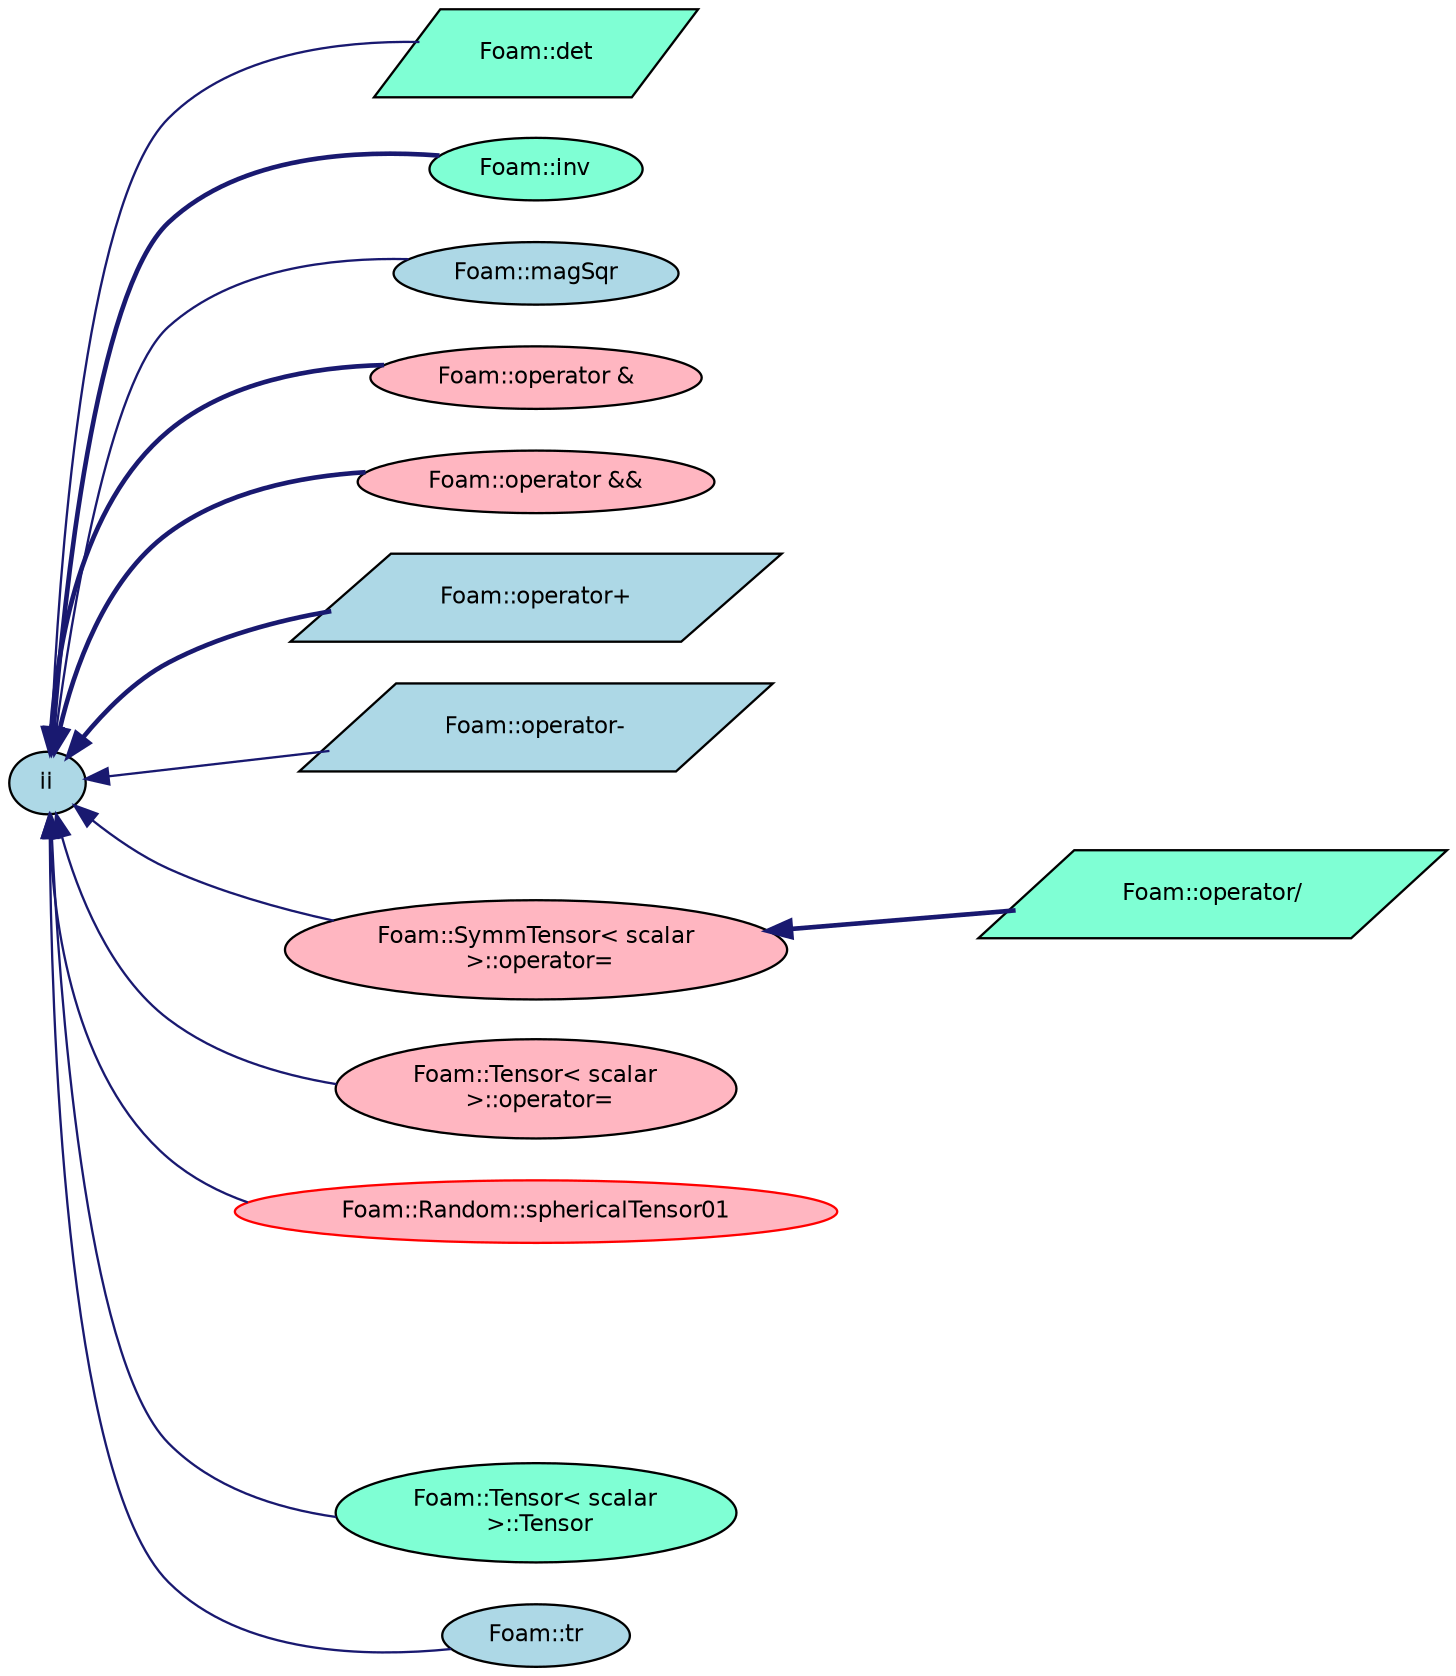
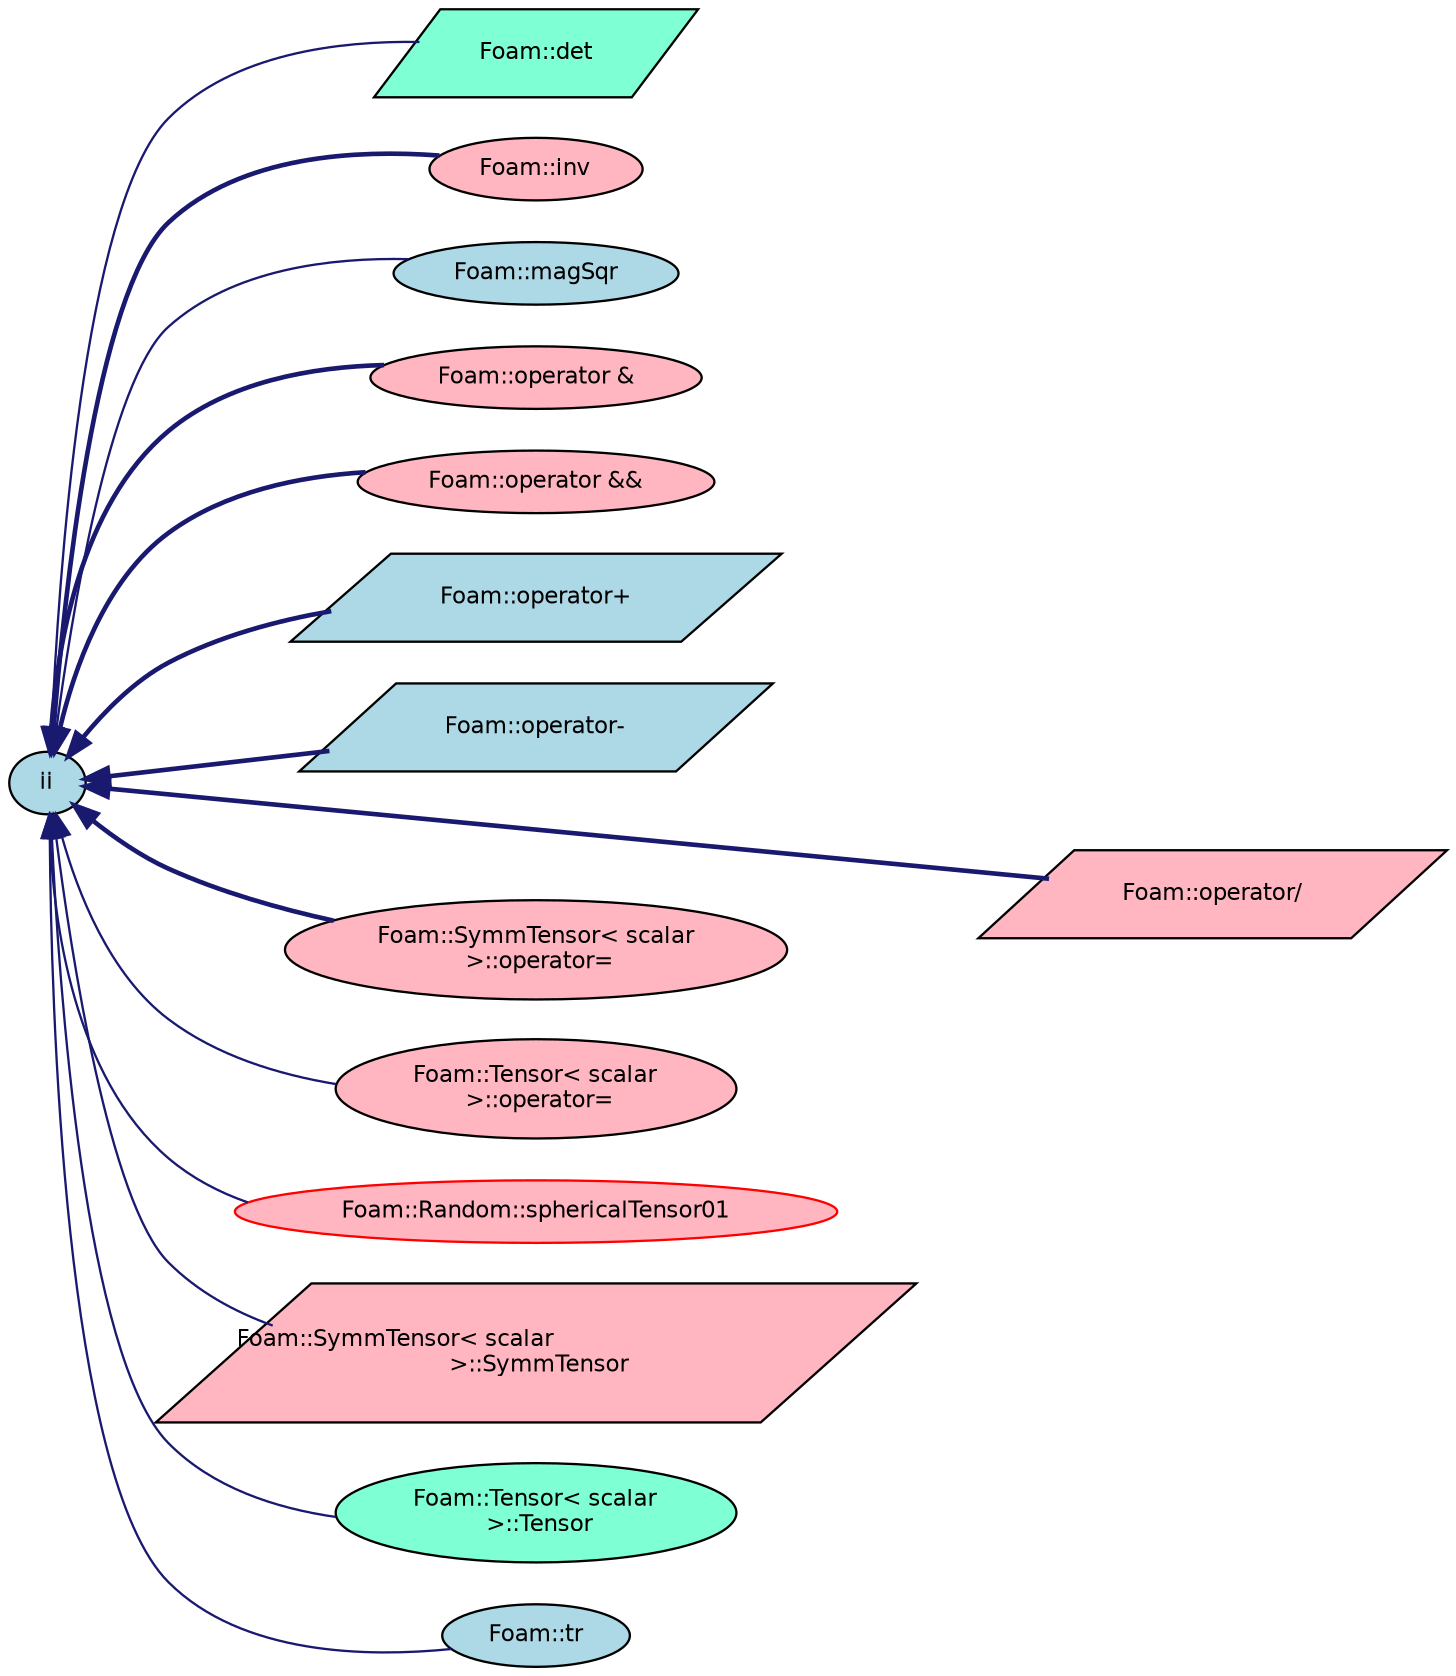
node "Foam::inv": fillcolor aquamarine -> lightpink
edge "Foam::operator-" -> "ii": style solid -> bold
edge "Foam::SymmTensor< scalar >::operator=" -> "ii": style solid -> bold
node "Foam::operator/": fillcolor aquamarine -> lightpink
edge "Foam::operator/" -> "Foam::SymmTensor< scalar >::operator=": now "Foam::operator/" -> "ii"
node "Foam::SymmTensor< scalar >::SymmTensor": added
